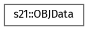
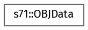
node "s21::OBJData": label "s21::OBJData" -> "s71::OBJData"
